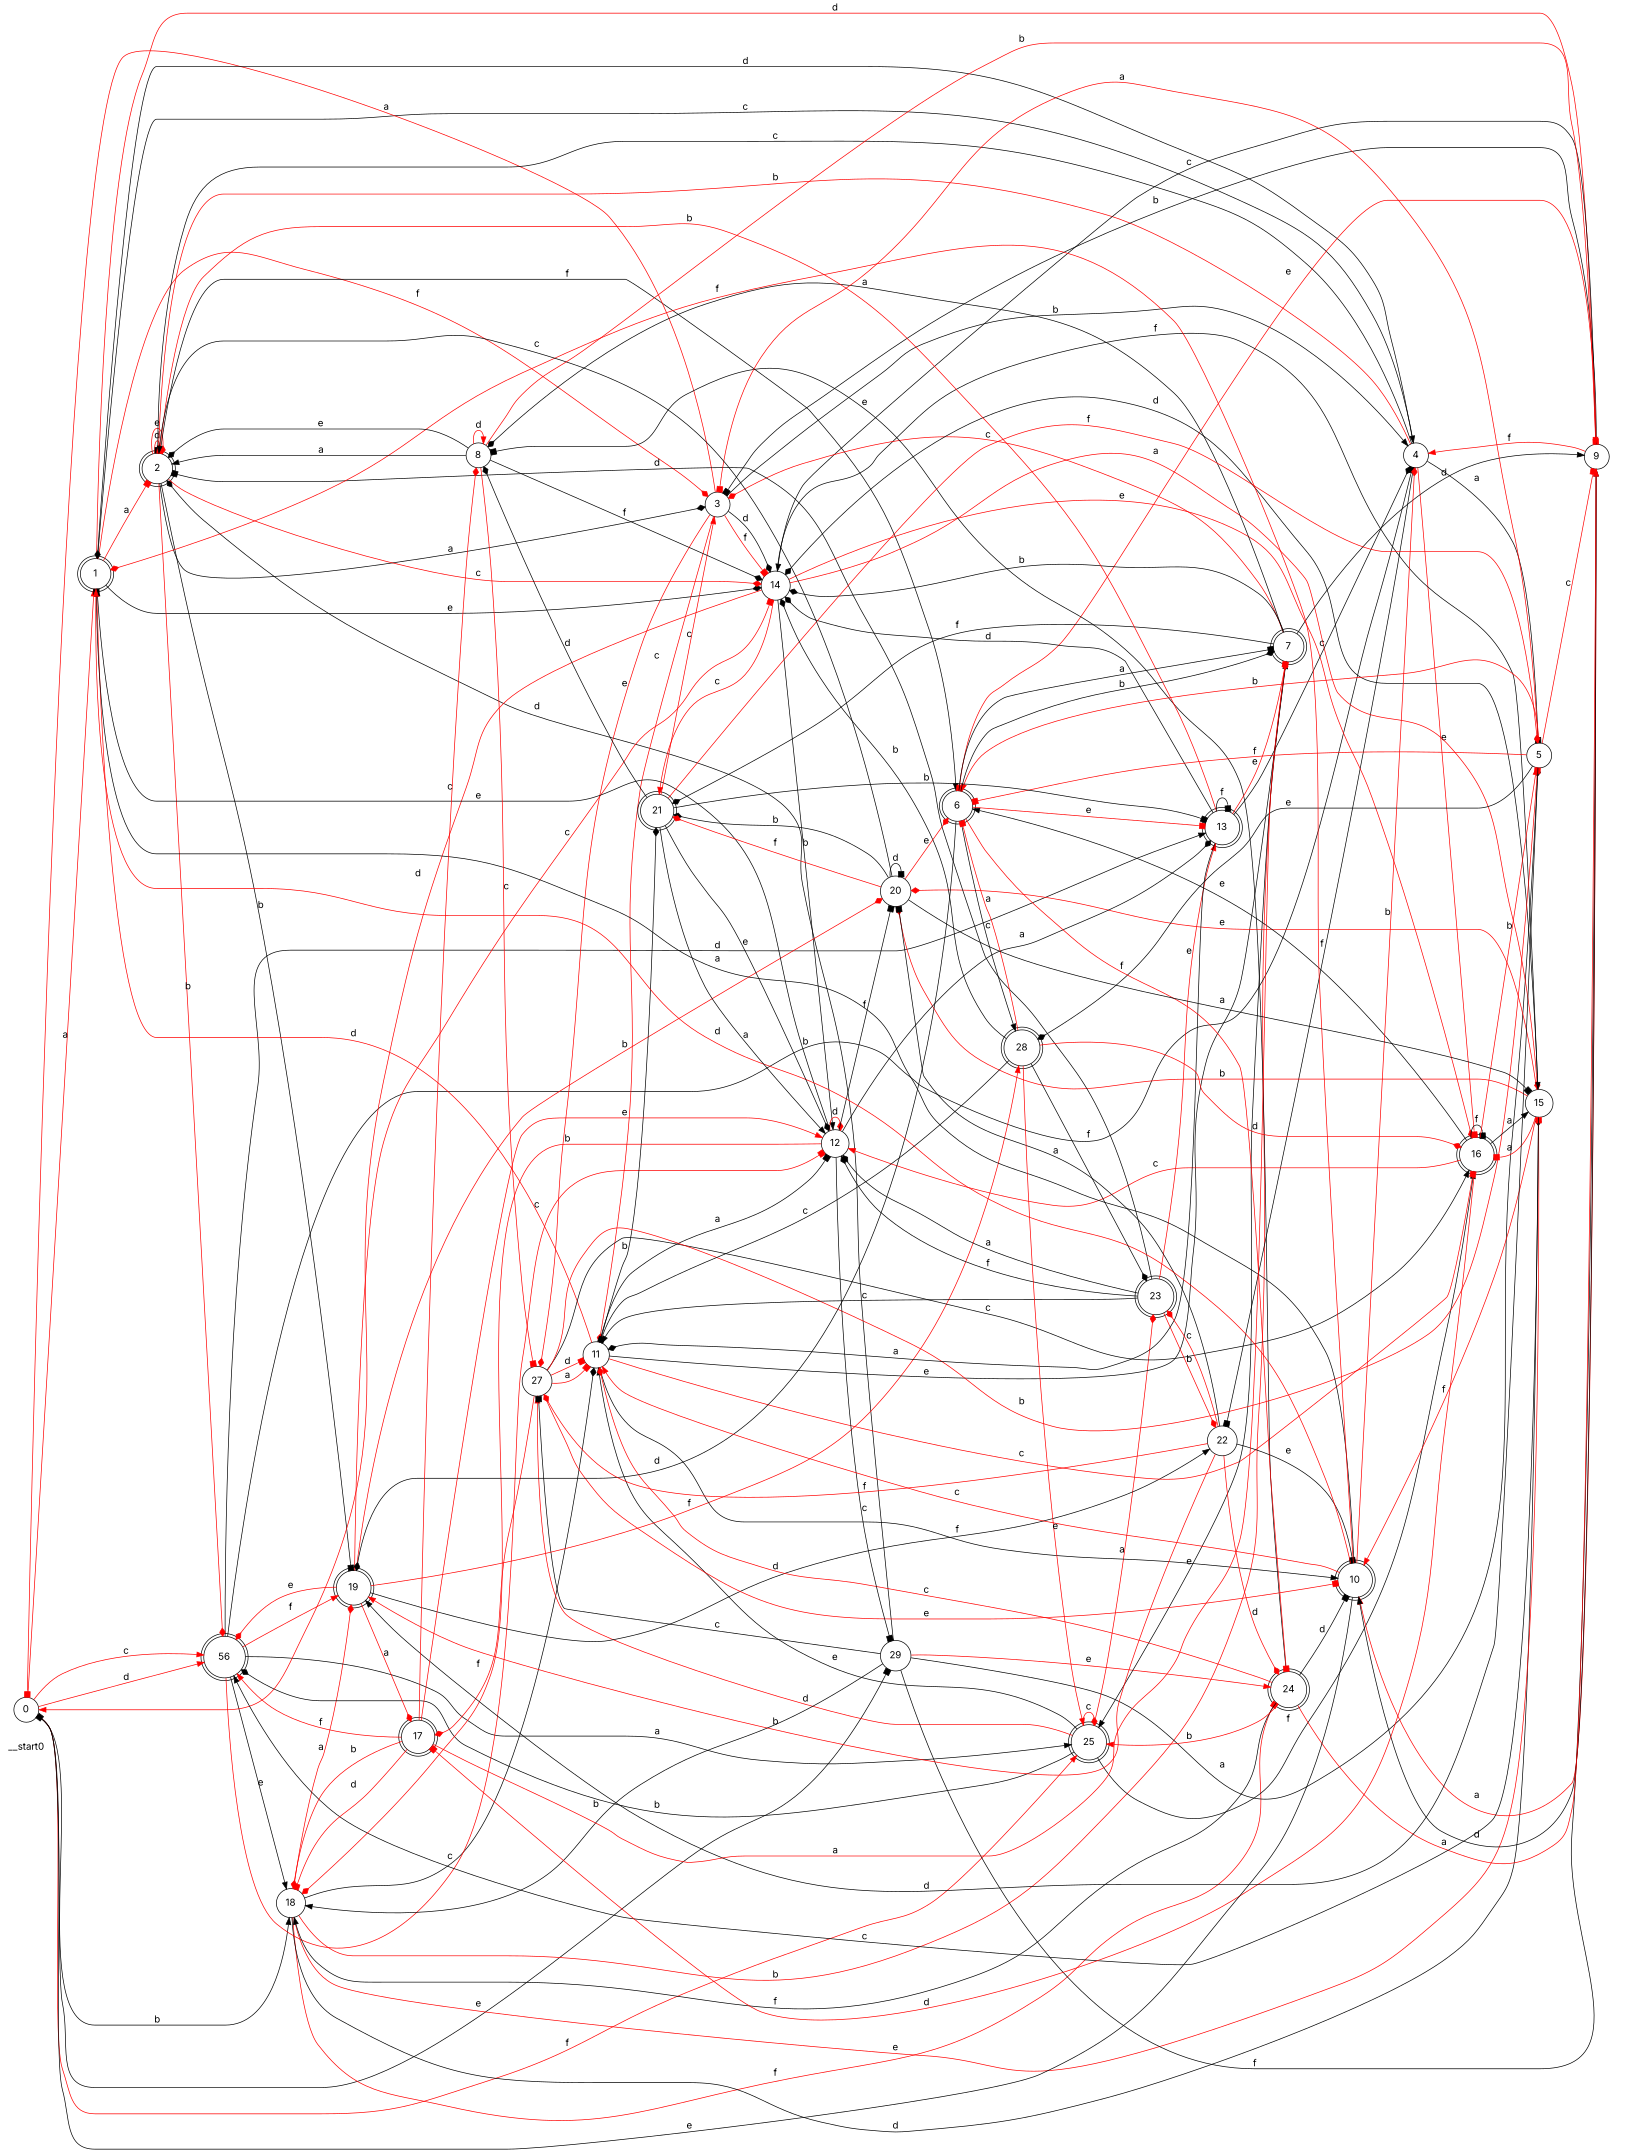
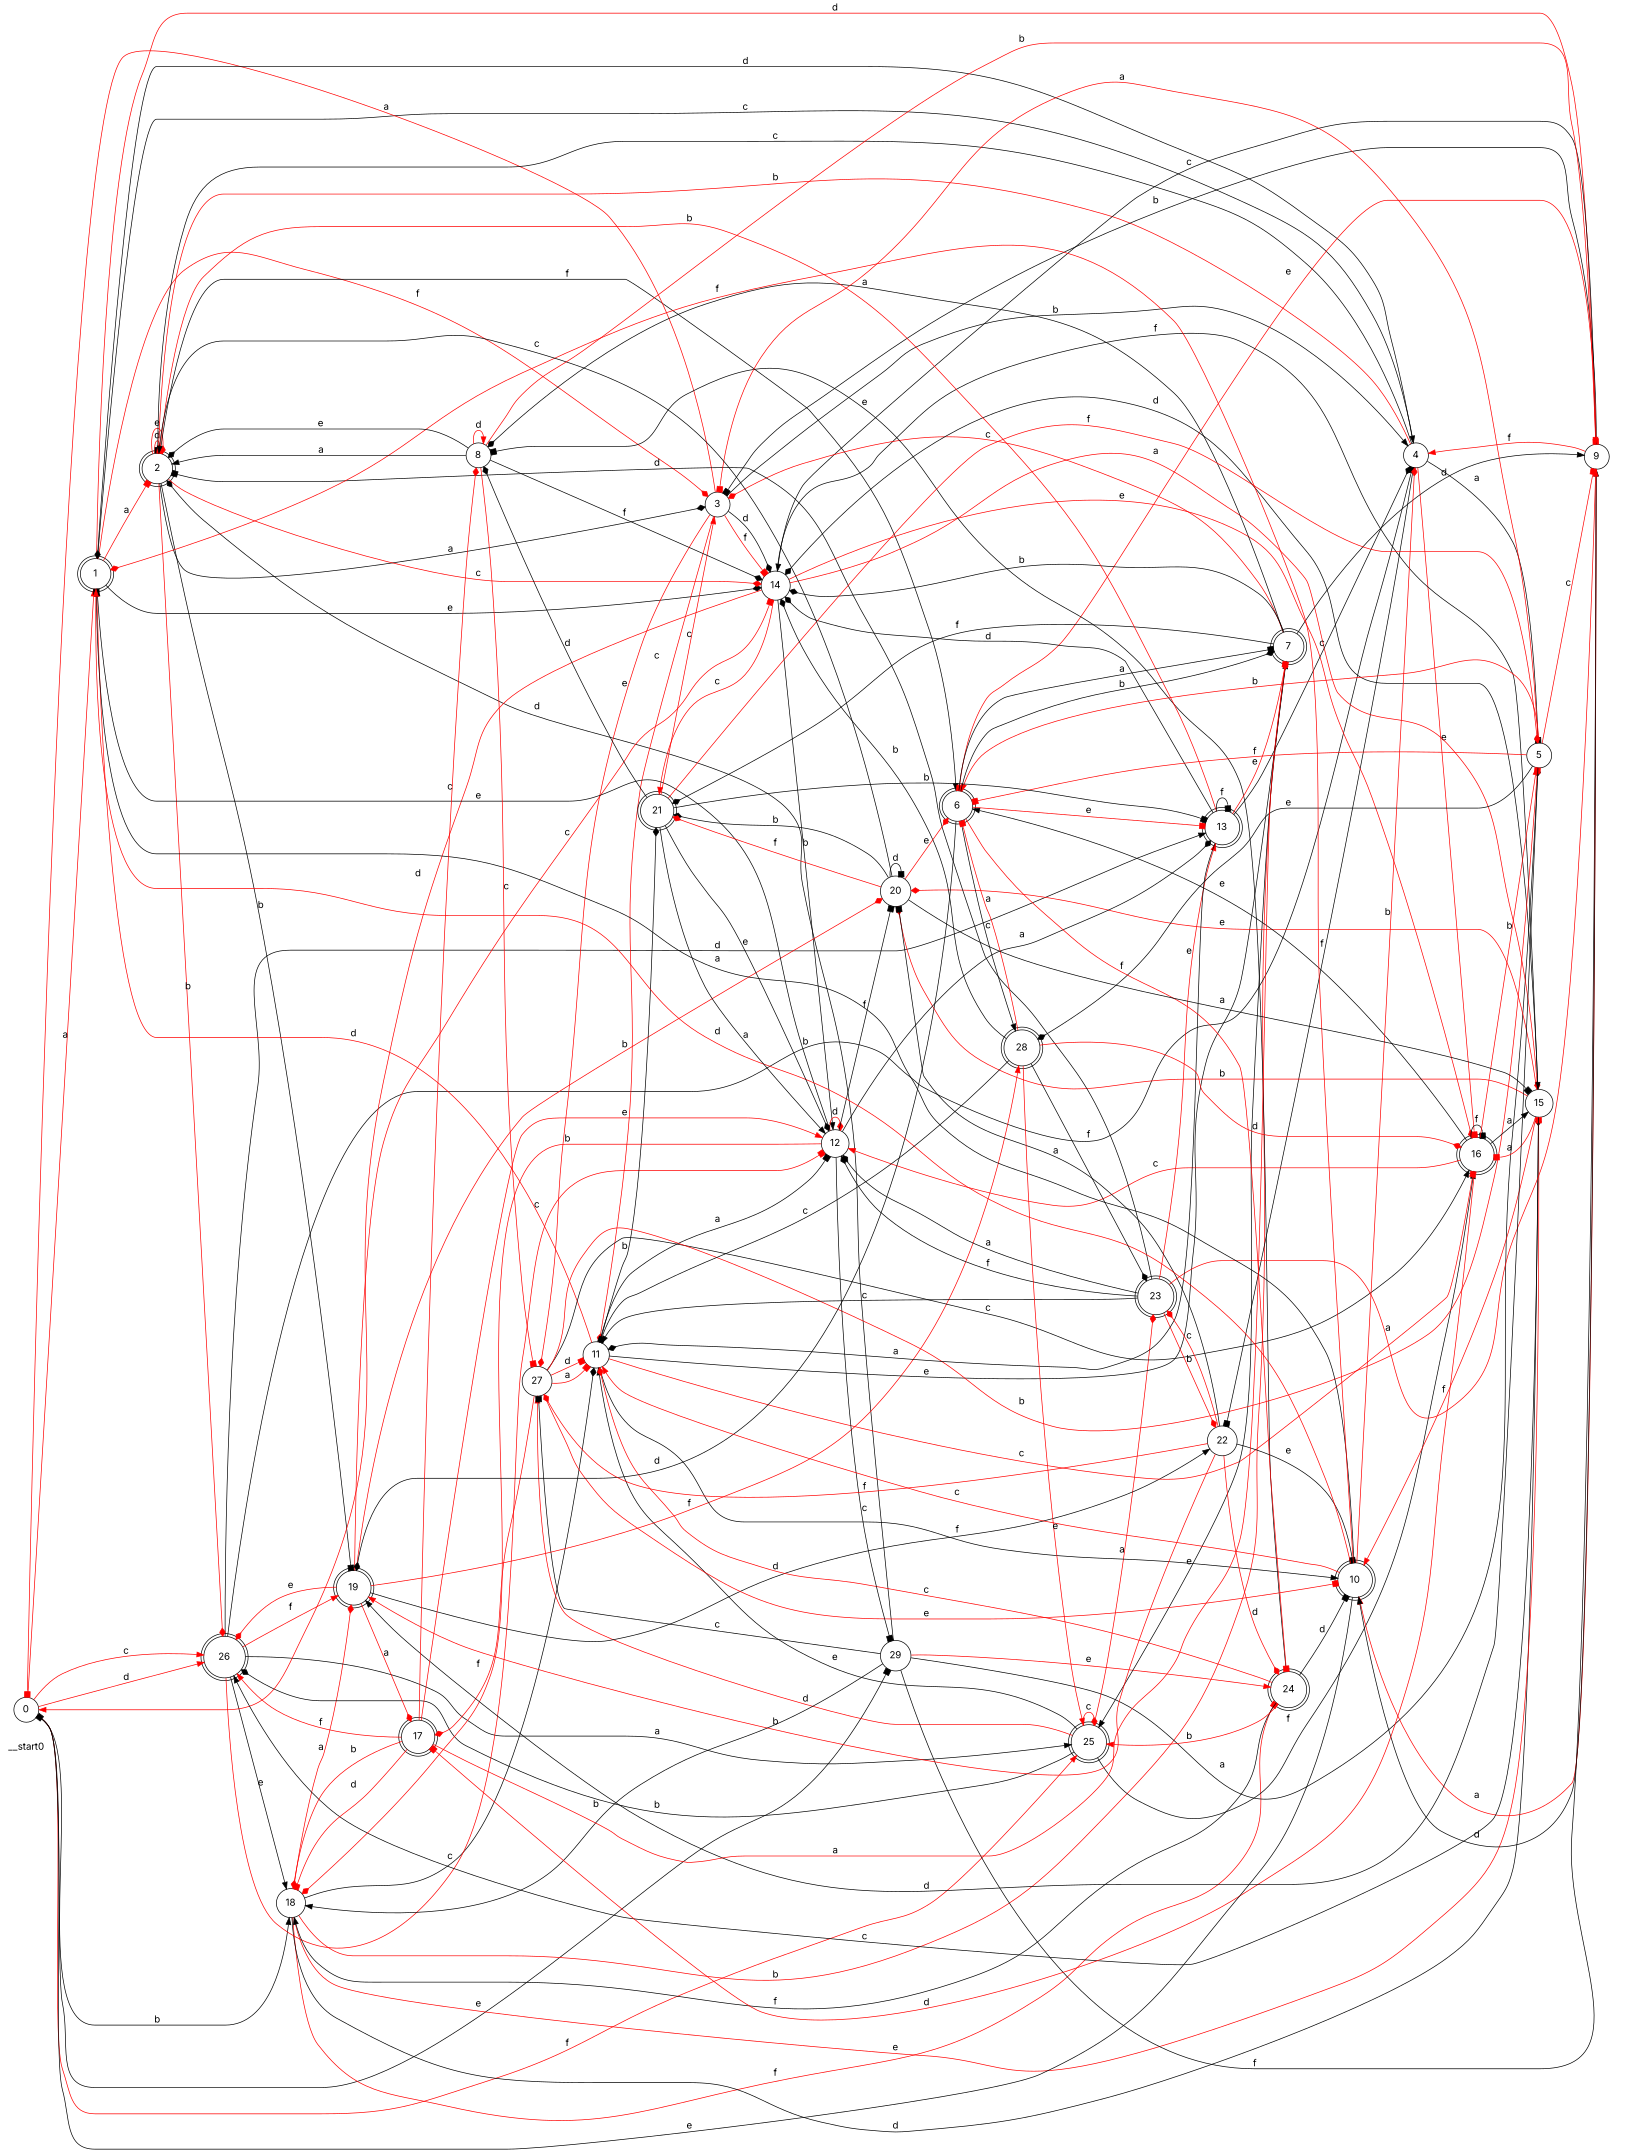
edge "24" -> "9": now "23" -> "9"
node "56": label "56" -> "26"
